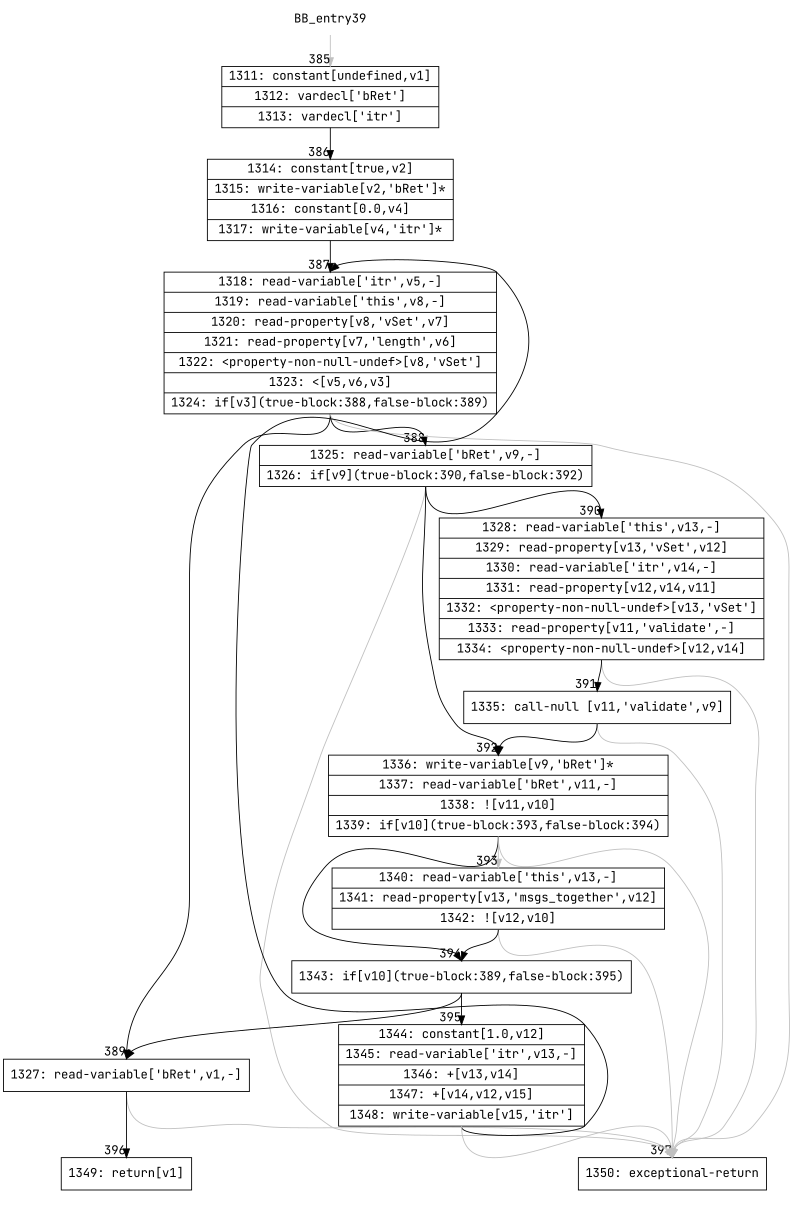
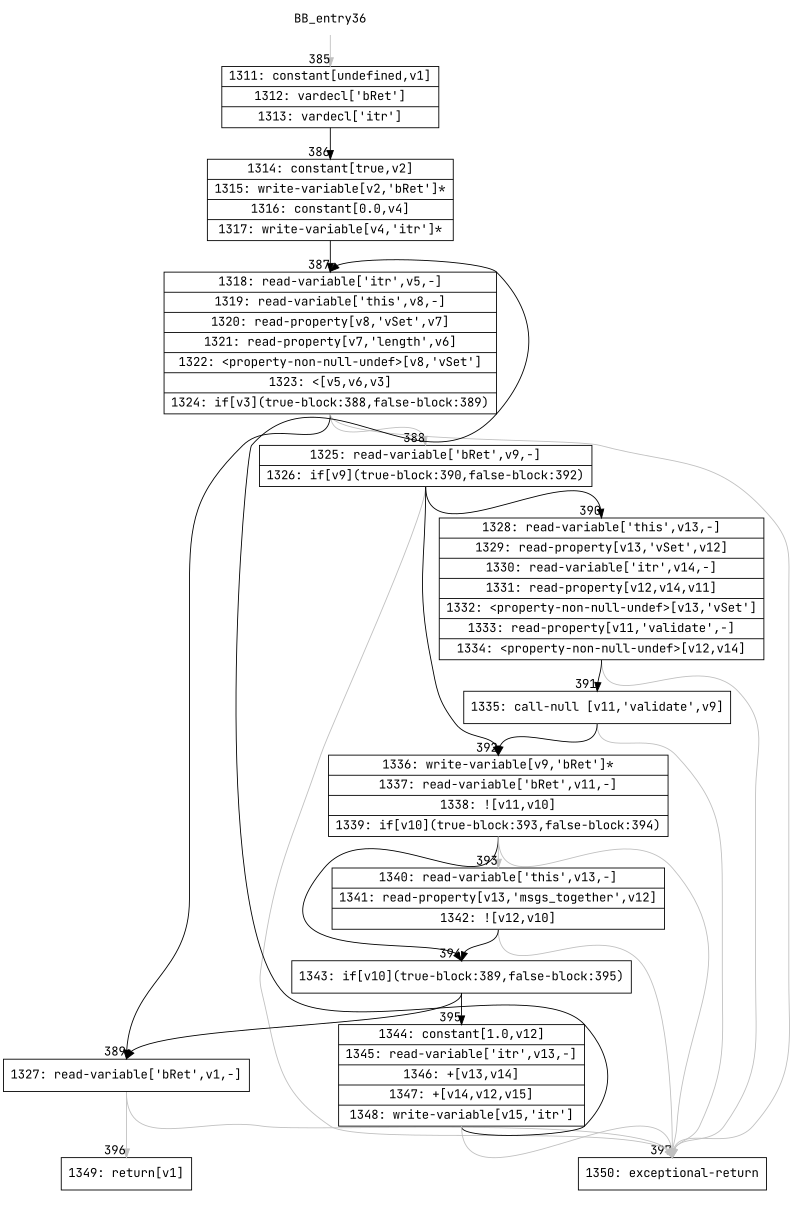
node "BB_entry39": label "BB_entry39" -> "BB_entry36"
edge "1318: read-variable['itr',v5,-]" -> "1325: read-variable['bRet',v9,-]": color black -> gray
edge "1327: read-variable['bRet',v1,-]" -> "1349: return[v1]": color black -> gray
